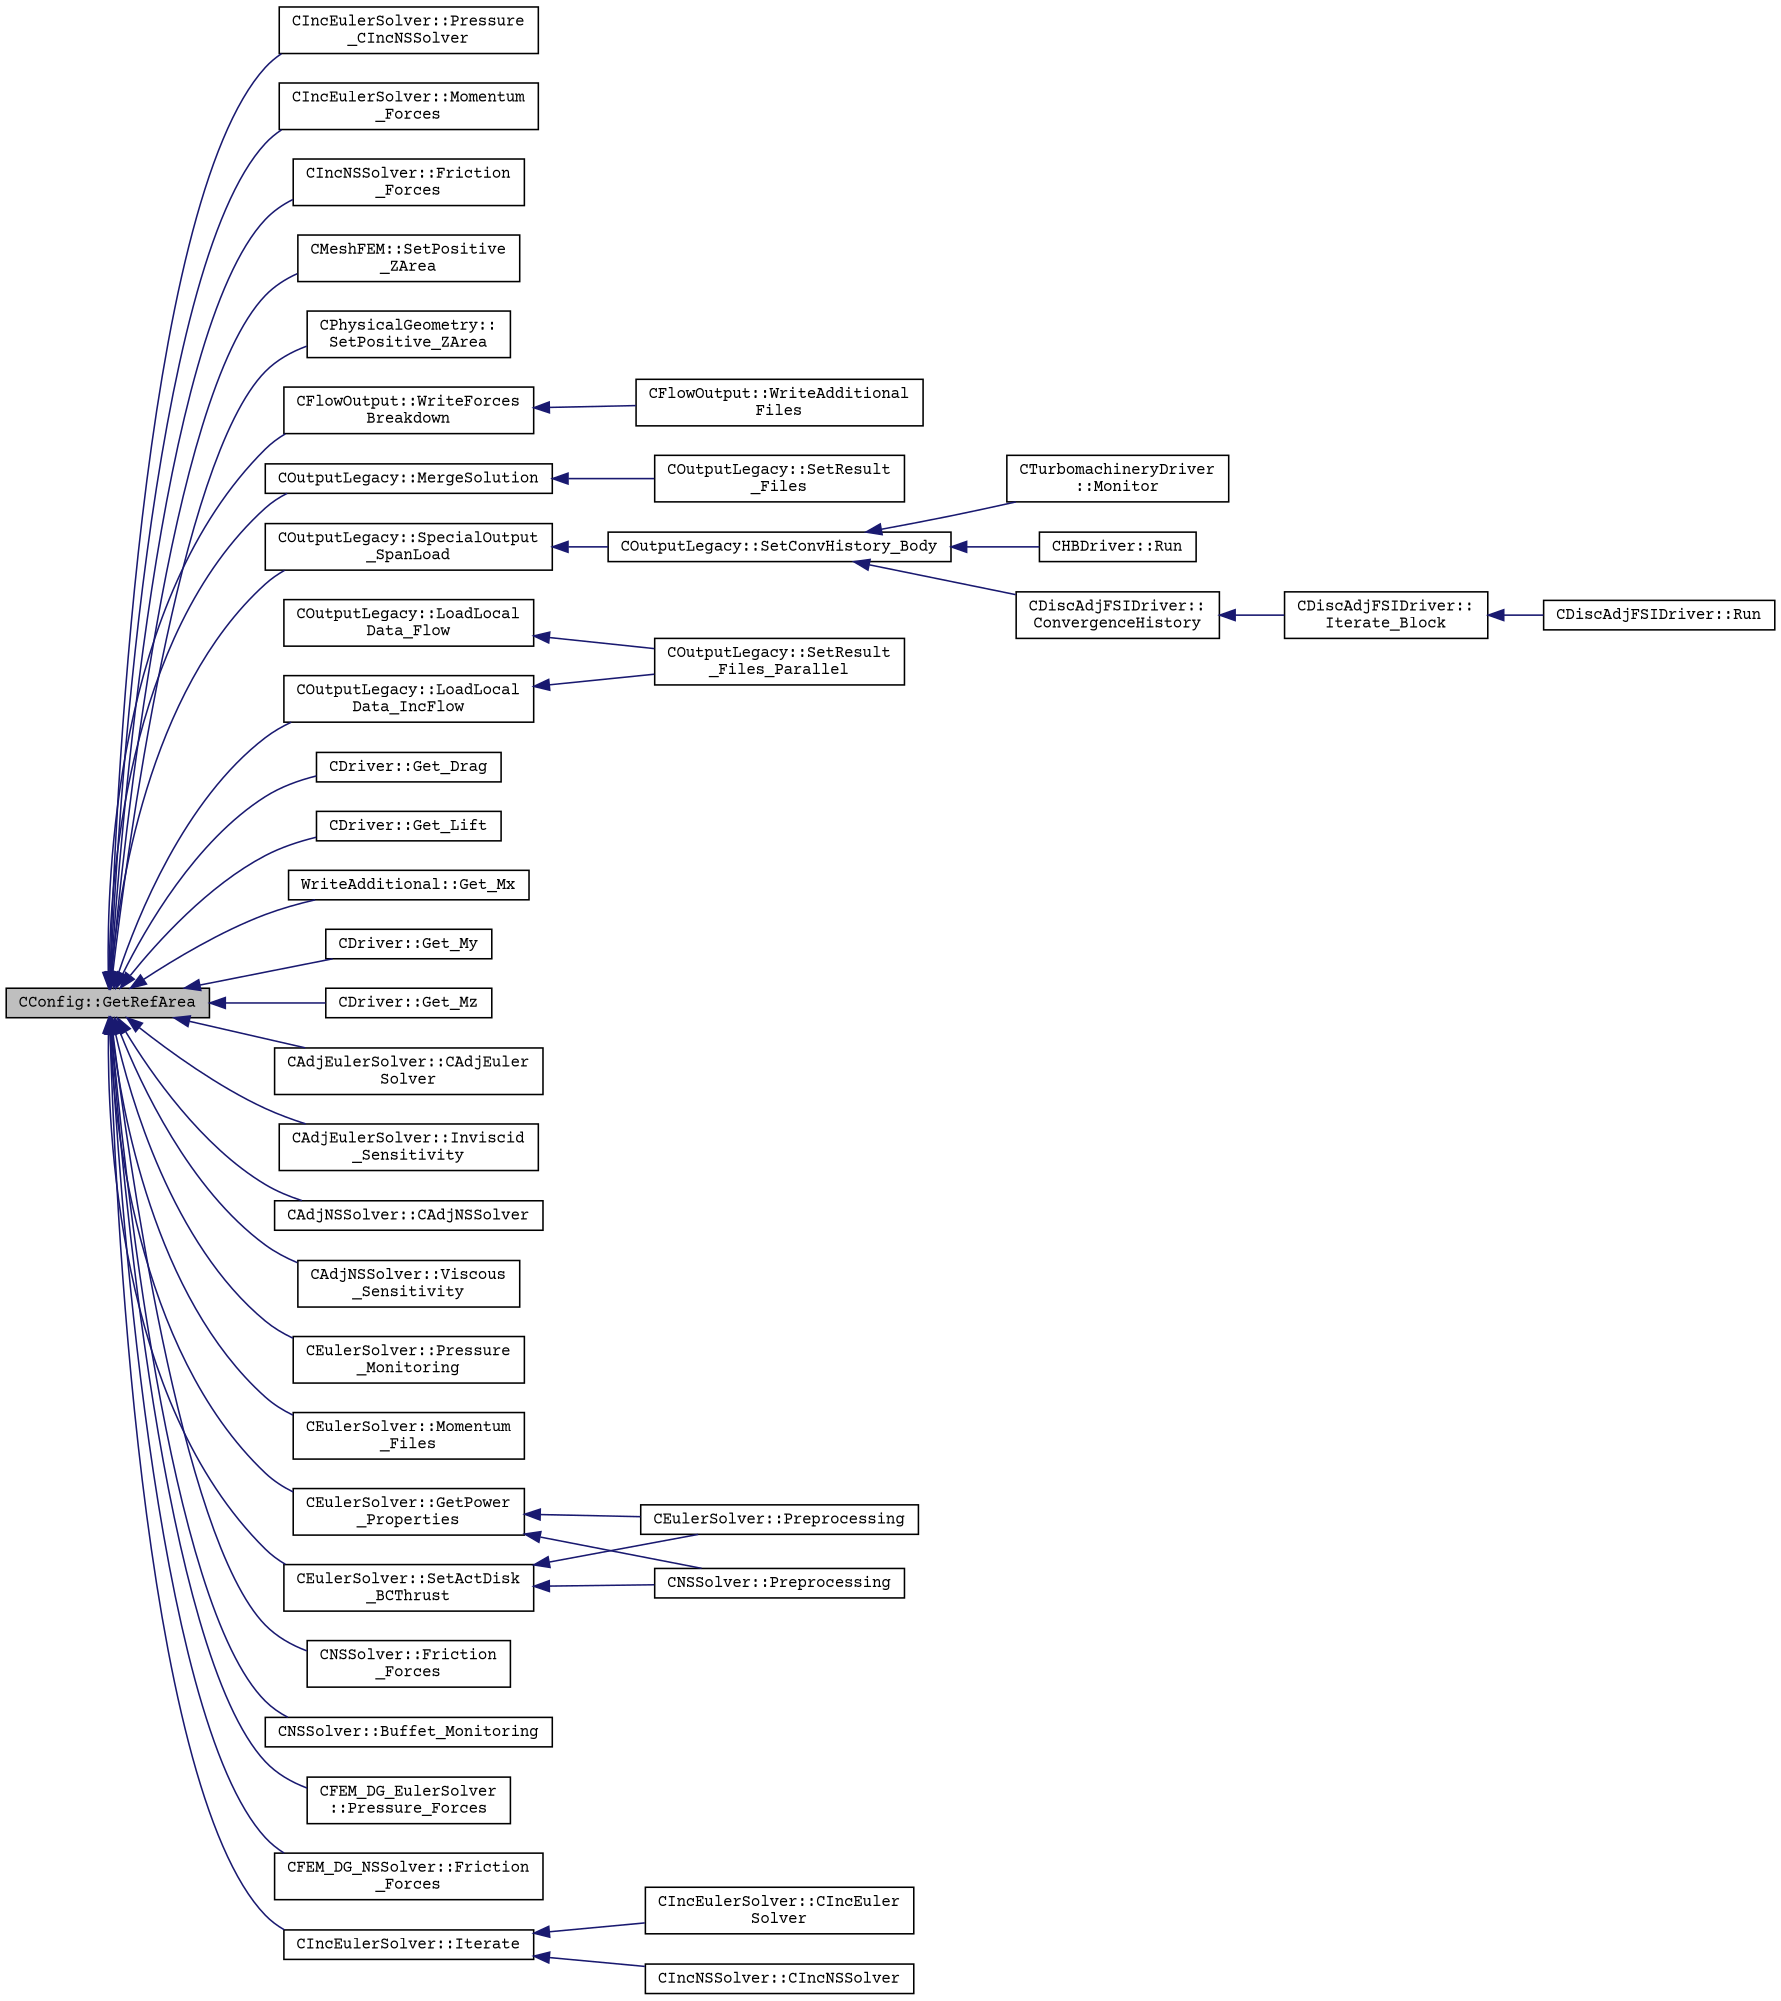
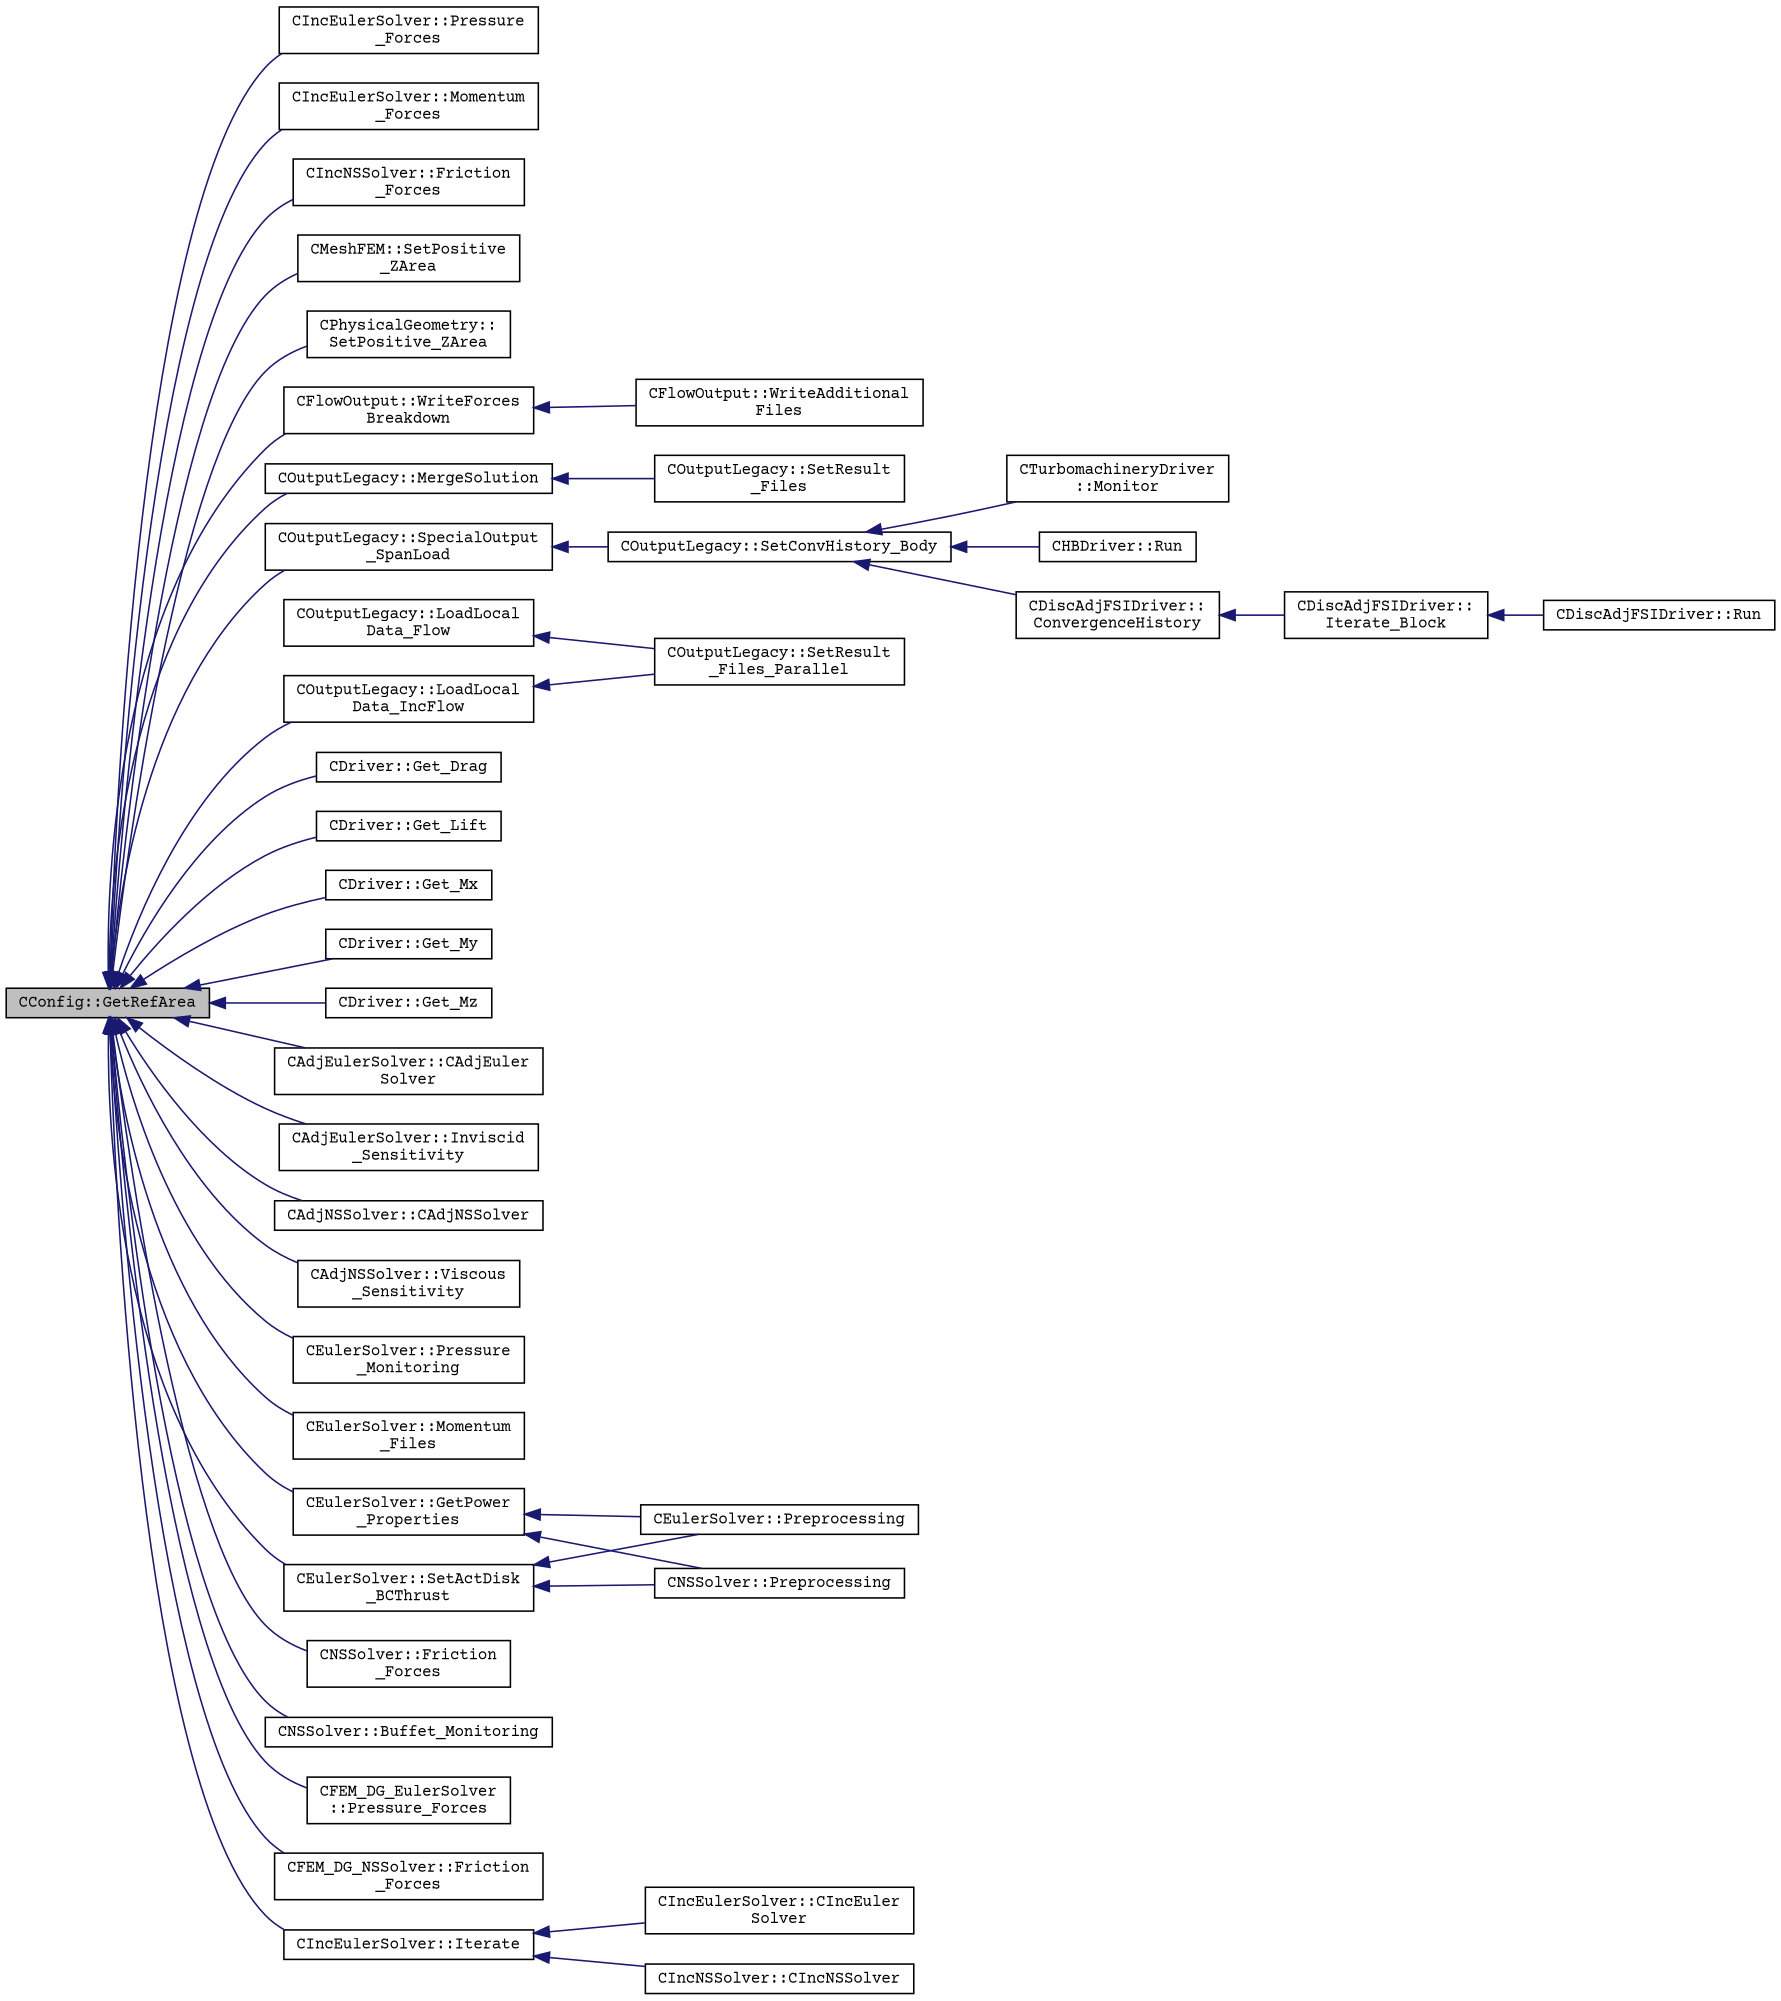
node "CIncEulerSolver::Pressure _CIncNSSolver": label "CIncEulerSolver::Pressure _CIncNSSolver" -> "CIncEulerSolver::Pressure _Forces"
node "WriteAdditional::Get_Mx": label "WriteAdditional::Get_Mx" -> "CDriver::Get_Mx"
